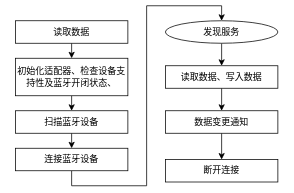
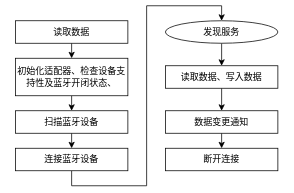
node "断开连接": moved (222, 171) -> (222, 159)
